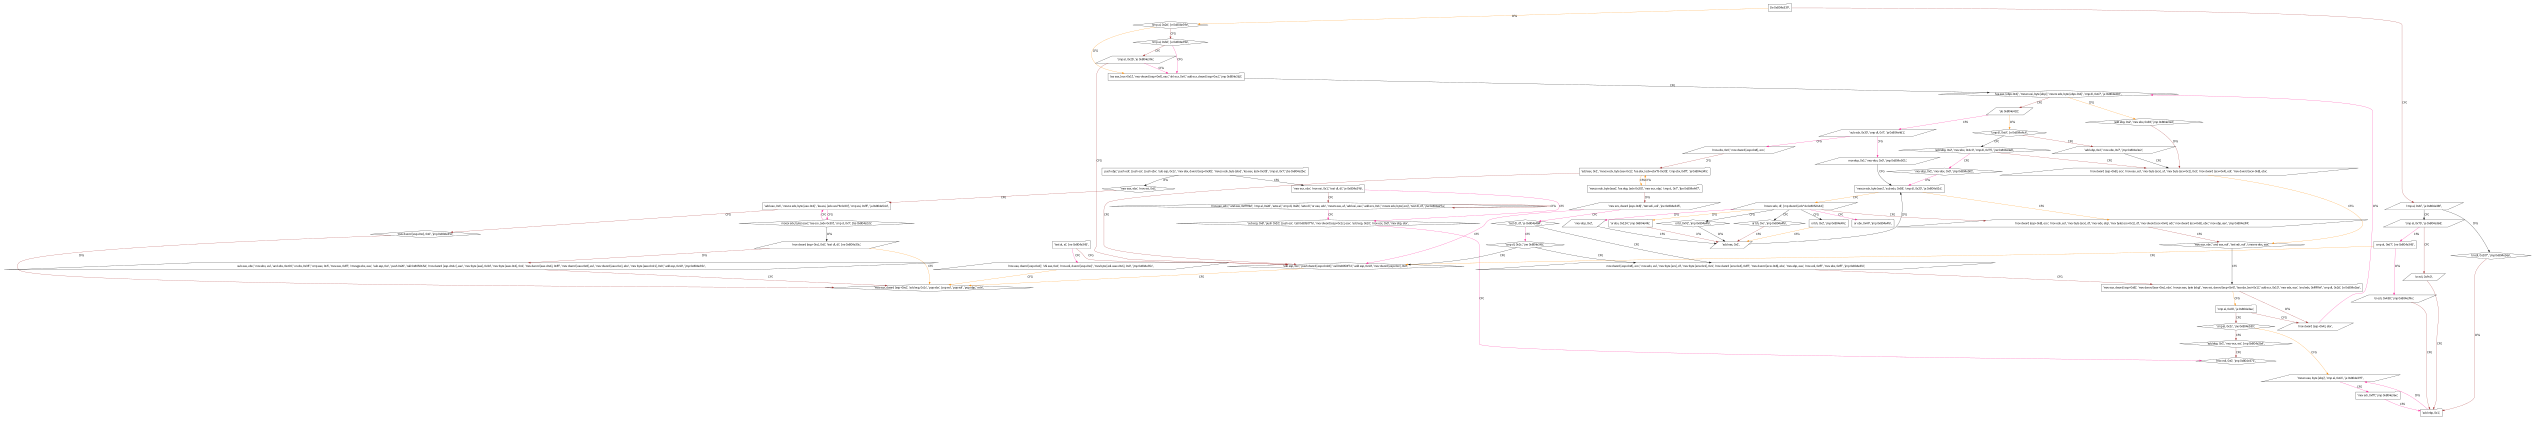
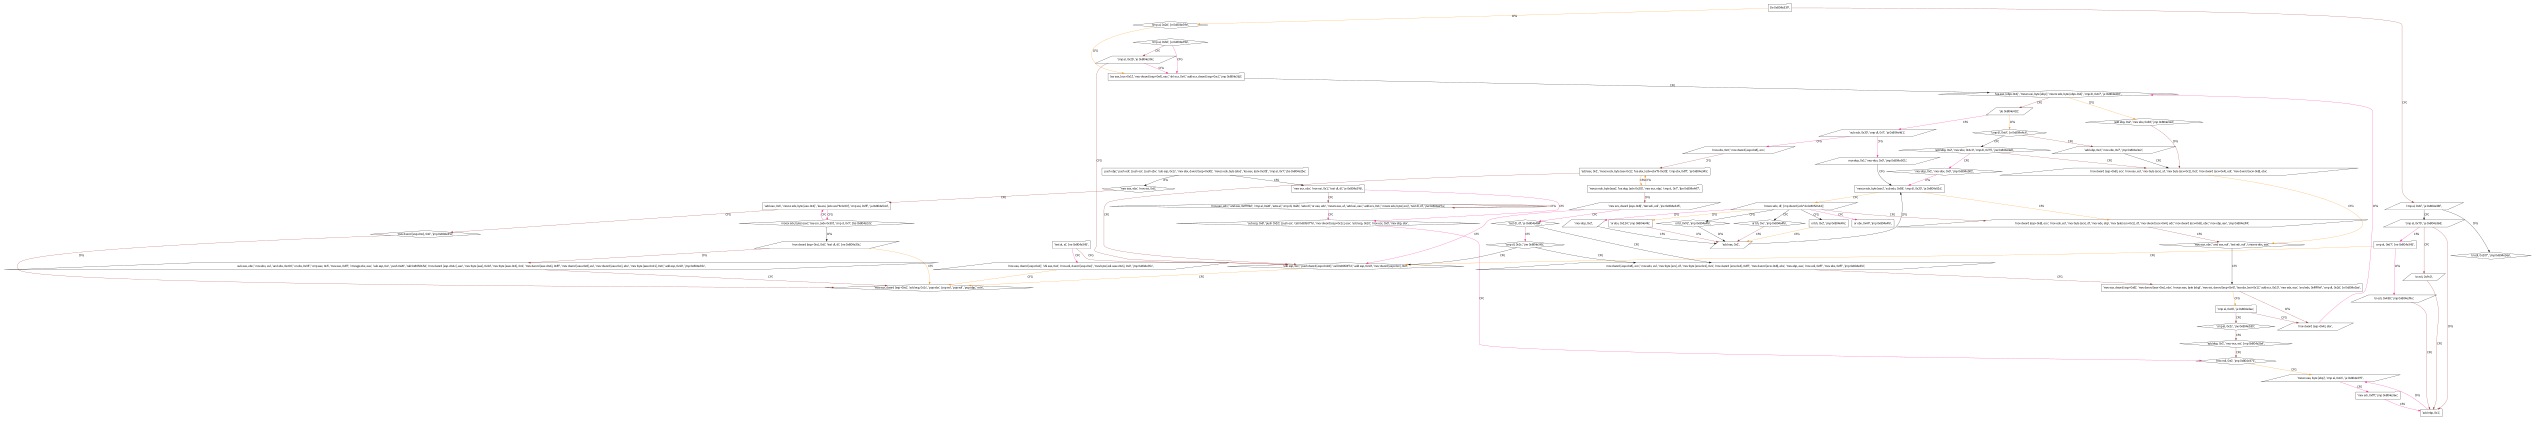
edge "'cmp al, 0x2d', 'je 0x804e39e'," -> "'cmp al, 0x3d', 'je 0x804e39e',": removed, label "CFG"
edge "'cmp al, 0x2c', 'jne 0x804e530'," -> "'movzx eax, byte [ebp]', 'cmp al, 0x61', 'je 0x804e397',": now "'mov edi, 0x0', 'jmp 0x804e371'," -> "'movzx eax, byte [ebp]', 'cmp al, 0x61', 'je 0x804e397',"
edge "'or edi, 0x207', 'jmp 0x804e36e'," -> "'add ebp, 0x1',": now "'cmp al, 0x75', 'je 0x804e368'," -> "'add ebp, 0x1',"
